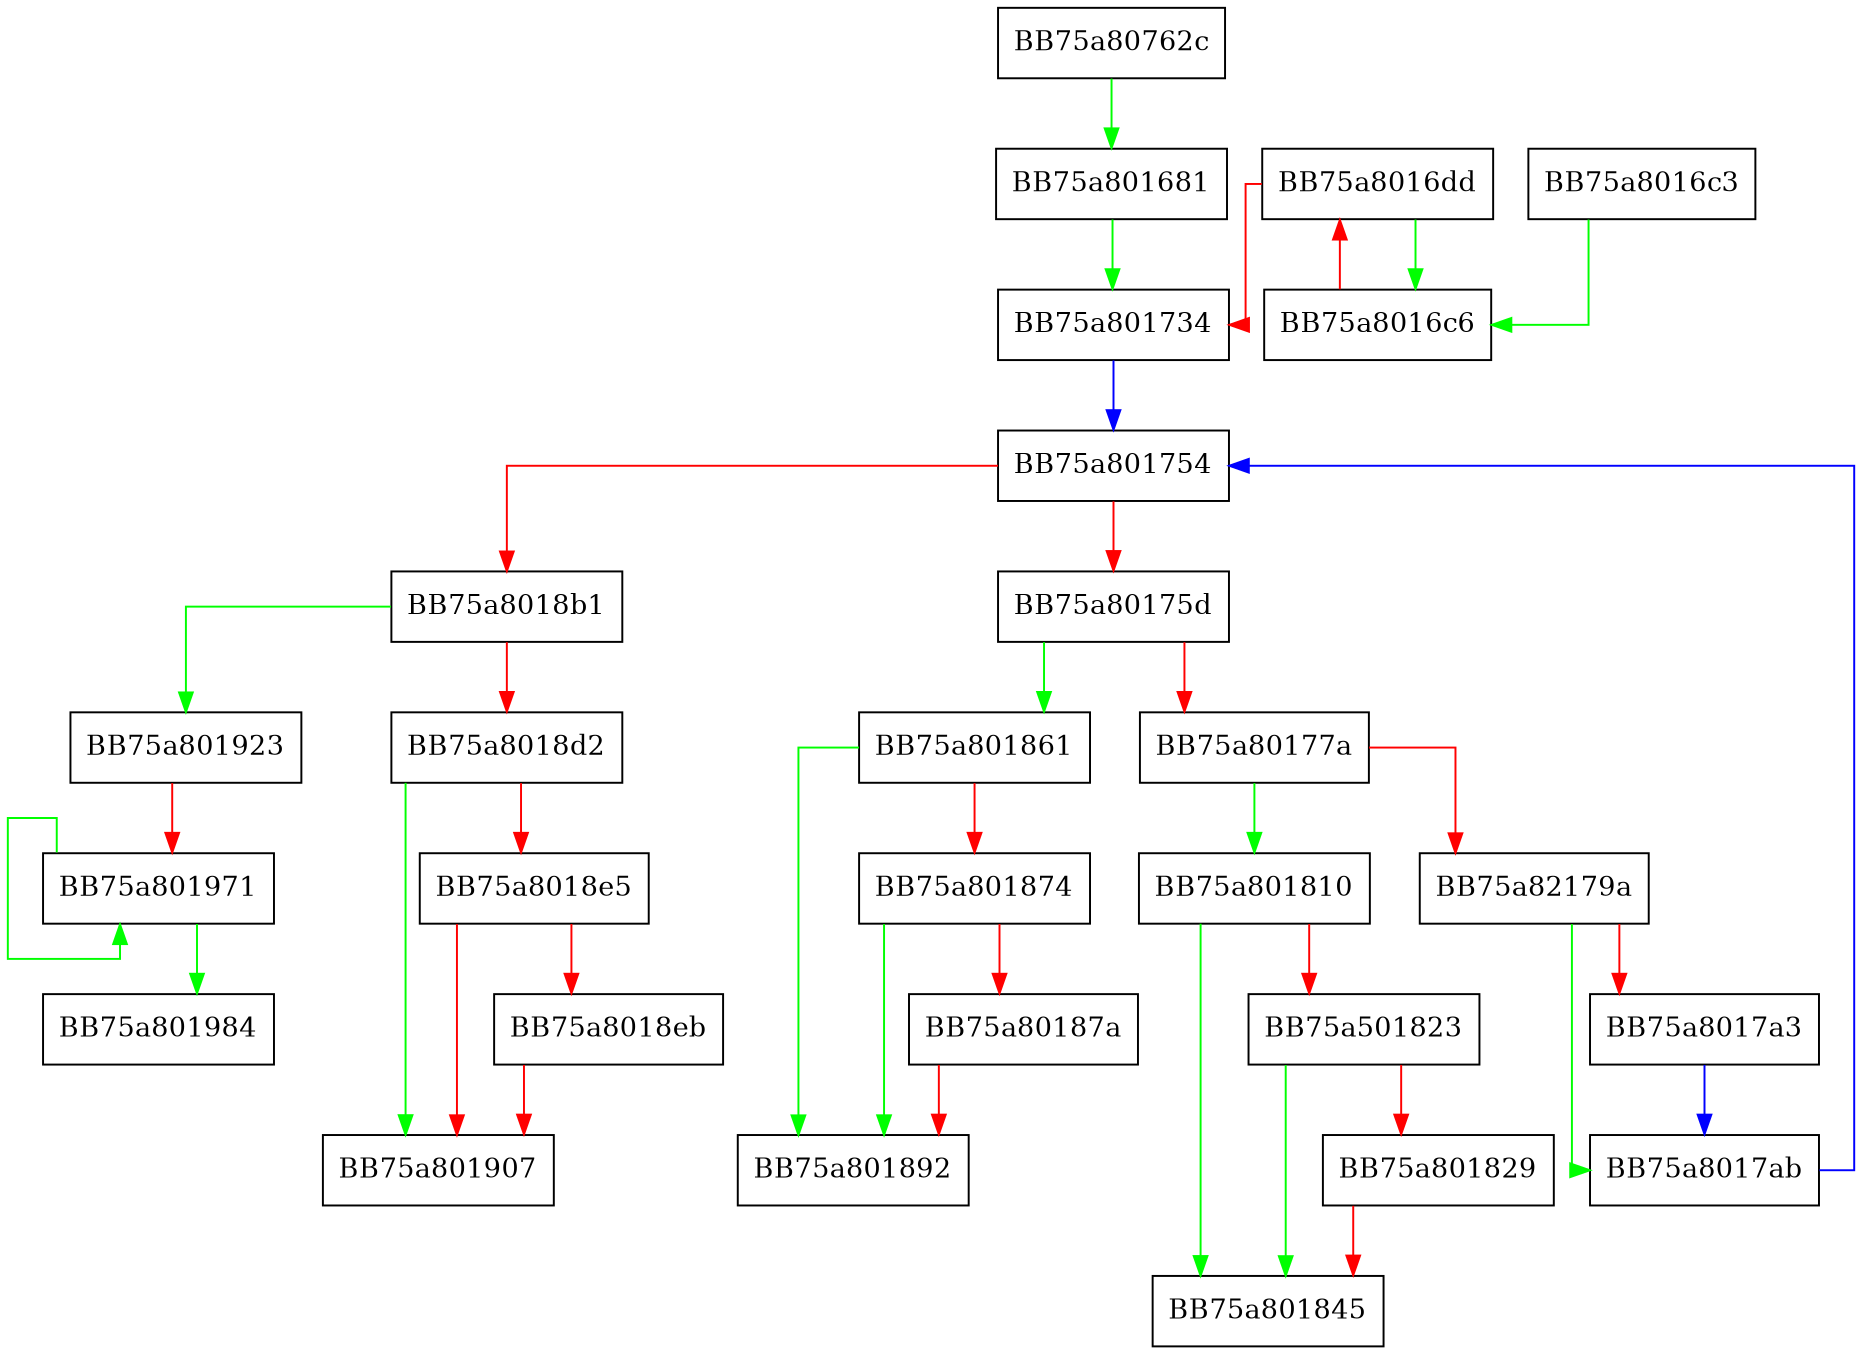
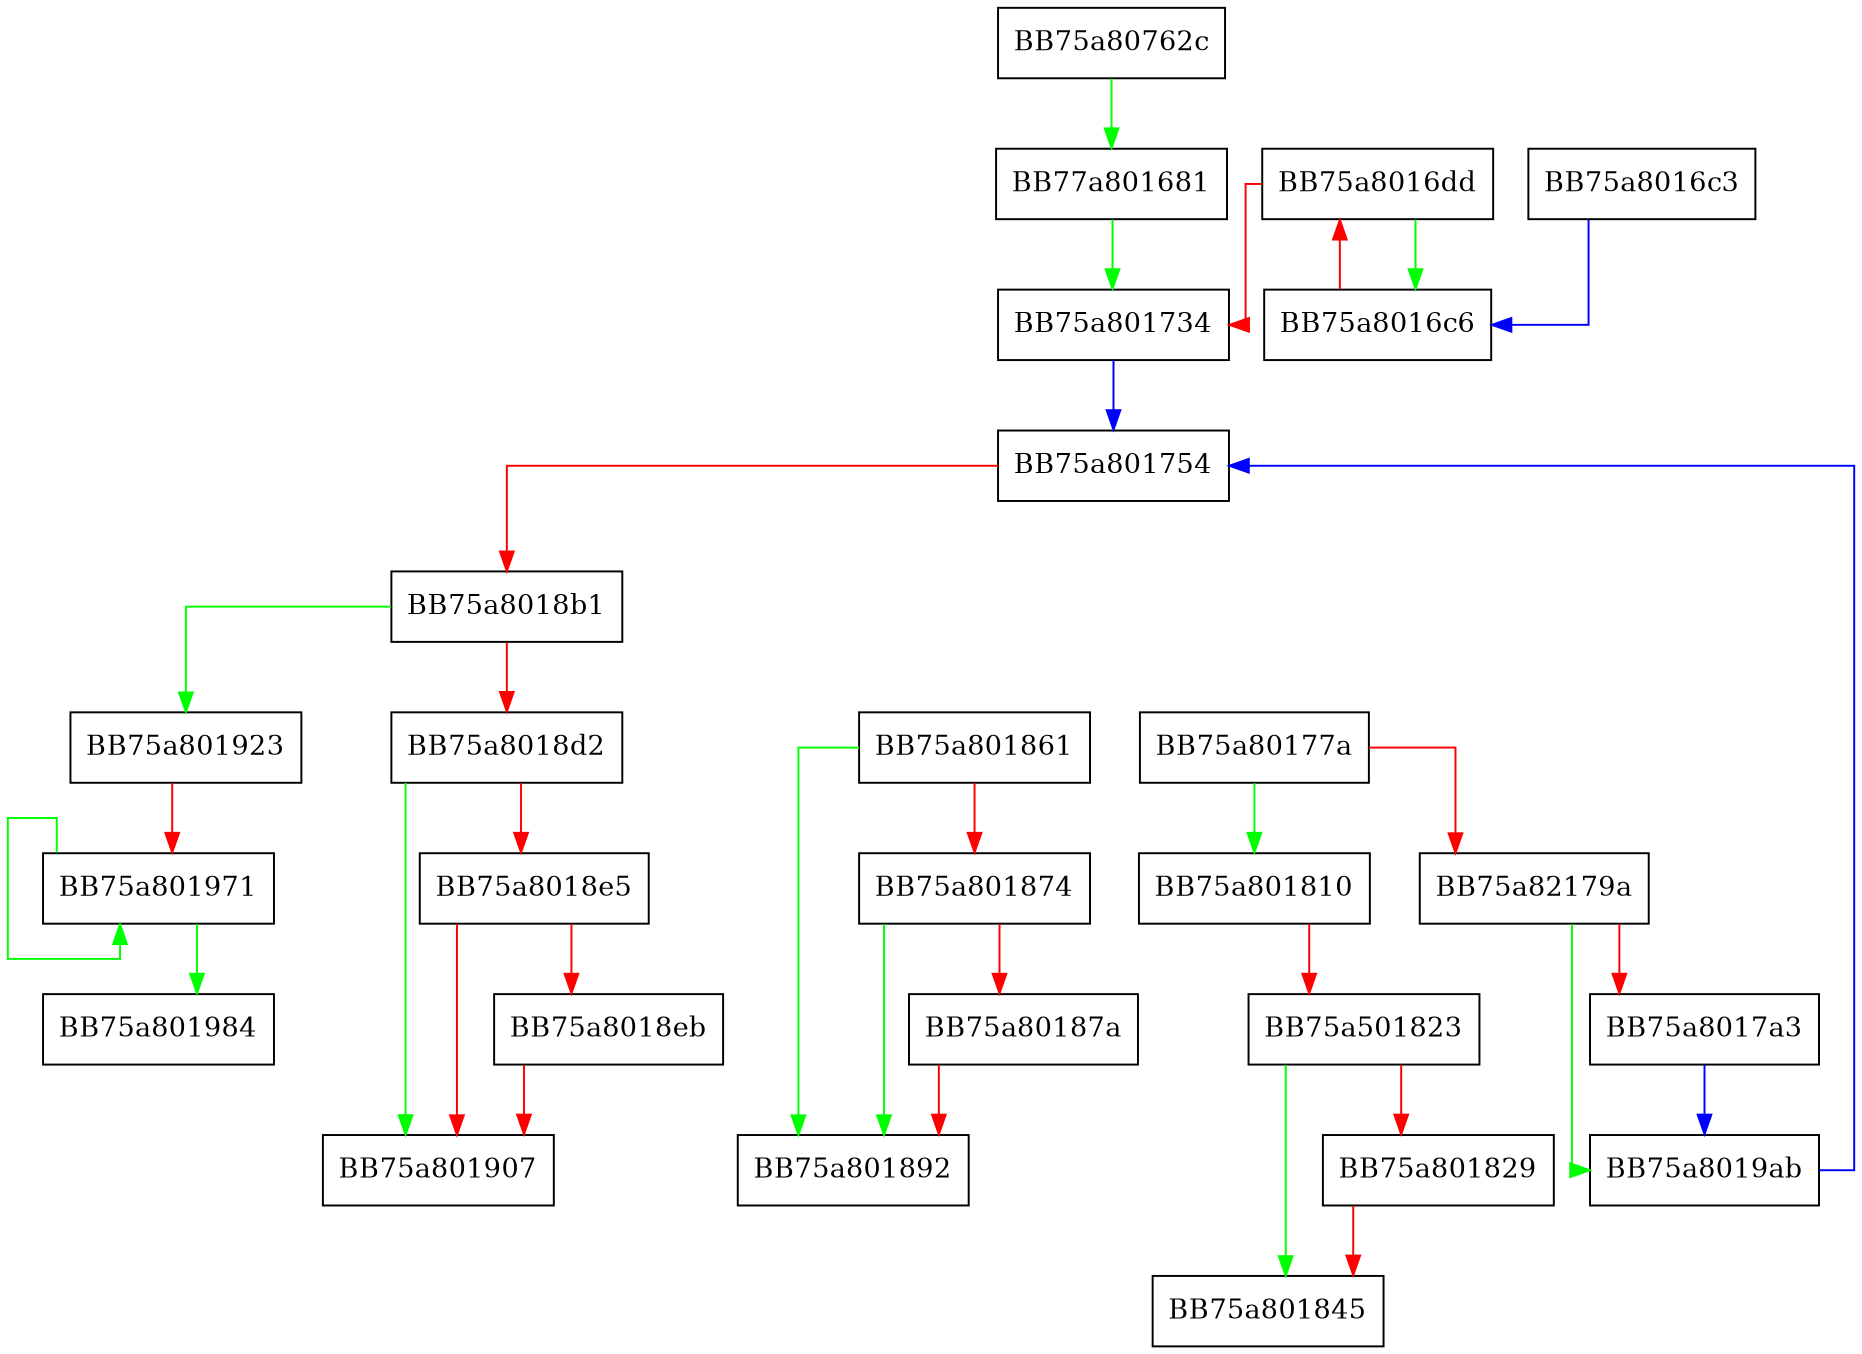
node "BB75a801681": label "BB75a801681" -> "BB77a801681"
edge "BB75a8016c3" -> "BB75a8016c6": color green -> blue
node "BB75a80175d": removed
edge "BB75a801810" -> "BB75a801845": removed
node "BB75a8017ab": label "BB75a8017ab" -> "BB75a8019ab"
